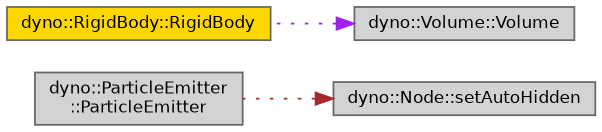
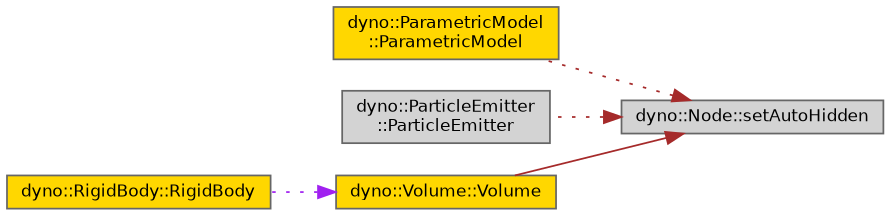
node "dyno::Volume::Volume": fillcolor lightgrey -> gold
node "dyno::ParametricModel ::ParametricModel": added
edge "dyno::Volume::Volume" -> "dyno::Node::setAutoHidden": added
